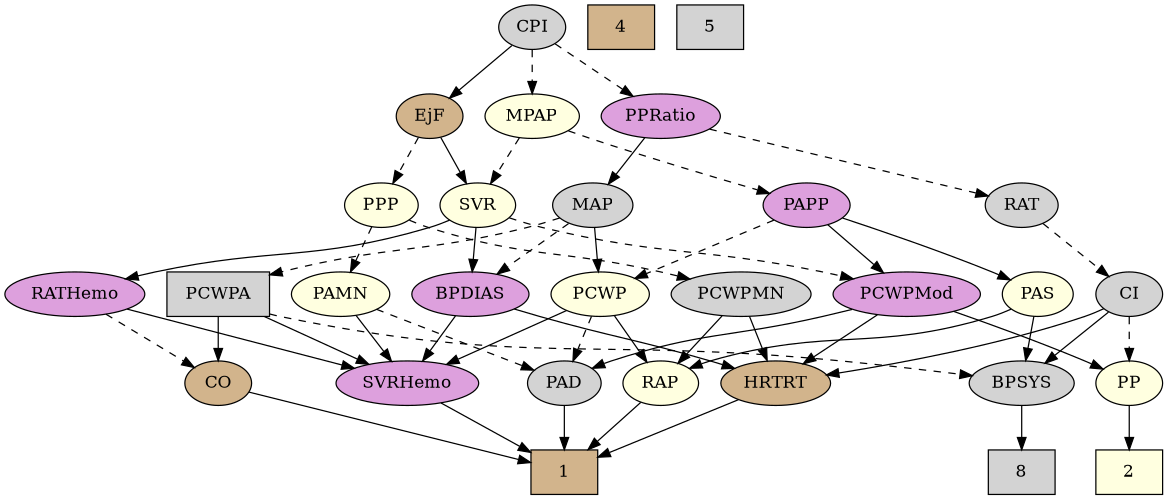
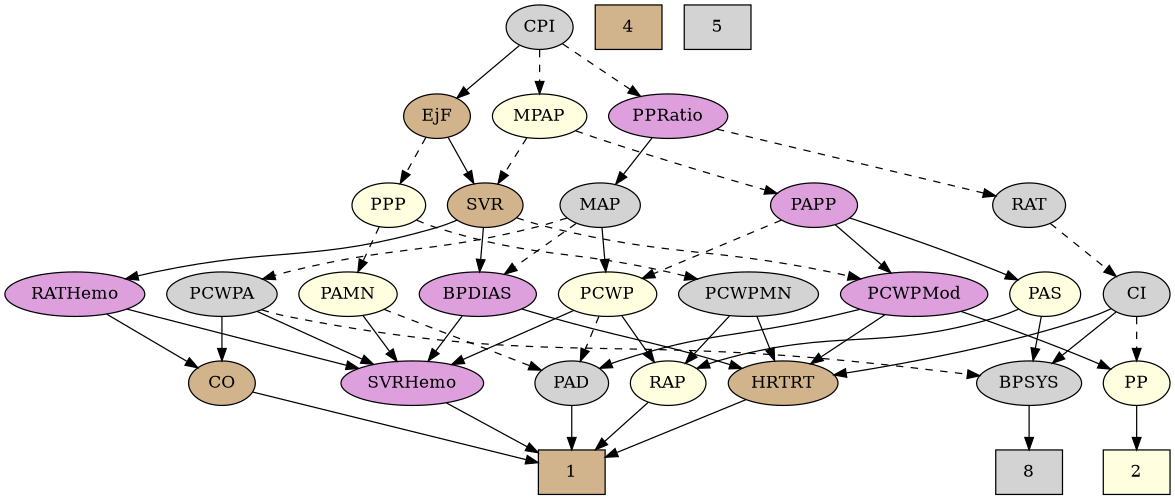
node "SVR": fillcolor lightyellow -> tan
node "PCWPA": shape box -> ellipse
edge "RATHemo" -> "CO": style dashed -> solid
